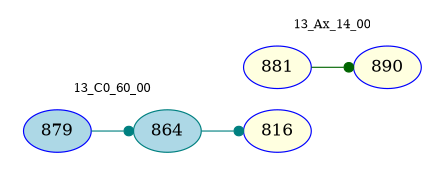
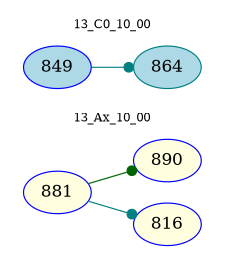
cluster "13_Ax_14_00": label "13_Ax_14_00" -> "13_Ax_10_00"
cluster "13_C0_60_00": label "13_C0_60_00" -> "13_C0_10_00"
node "879": label "879" -> "849"
edge "864" -> "816": now "881" -> "816"
